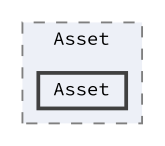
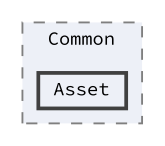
cluster "Asset": label "Asset" -> "Common"
